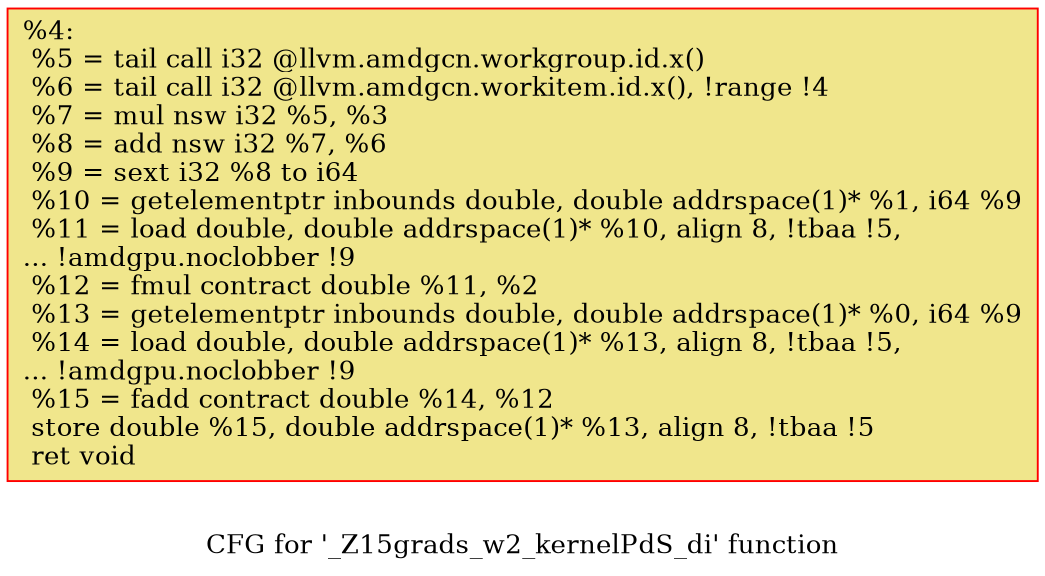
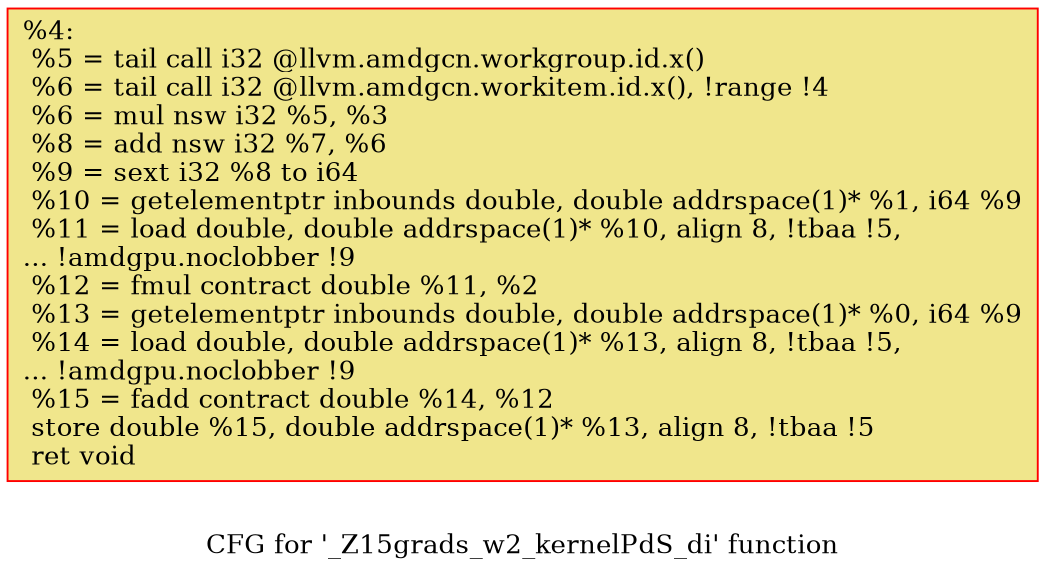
node "%4:": text "%7 = mul nsw i32 %5, %3" -> "%6 = mul nsw i32 %5, %3"
